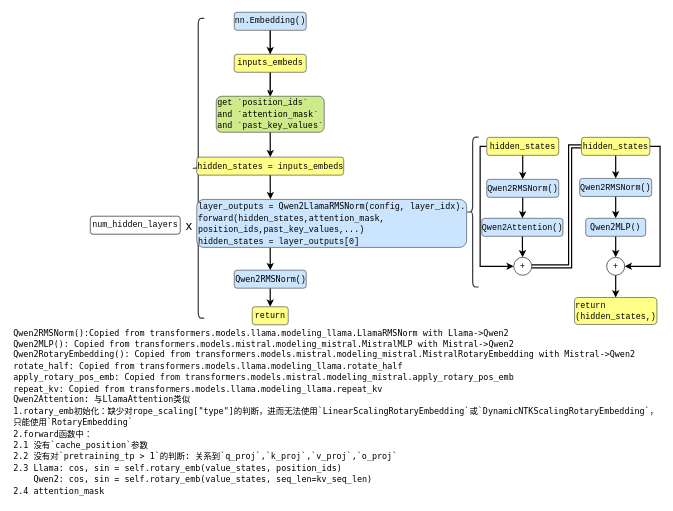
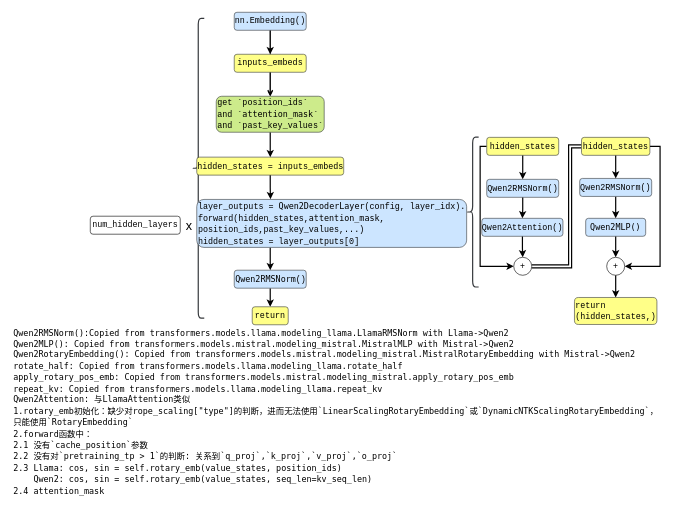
node "layer_outputs = Qwen2LlamaRMSNorm(config, layer_idx). forward(hidden_states,attention_mask, position_ids,past_key_values,...) hidden_states = layer_outputs[0]": label "layer_outputs = Qwen2LlamaRMSNorm(config, layer_idx). forward(hidden_states,attention_mask, position_ids,past_key_values,...) hidden_states = layer_outputs[0]" -> "layer_outputs = Qwen2DecoderLayer(config, layer_idx). forward(hidden_states,attention_mask, position_ids,past_key_values,...) hidden_states = layer_outputs[0]"
